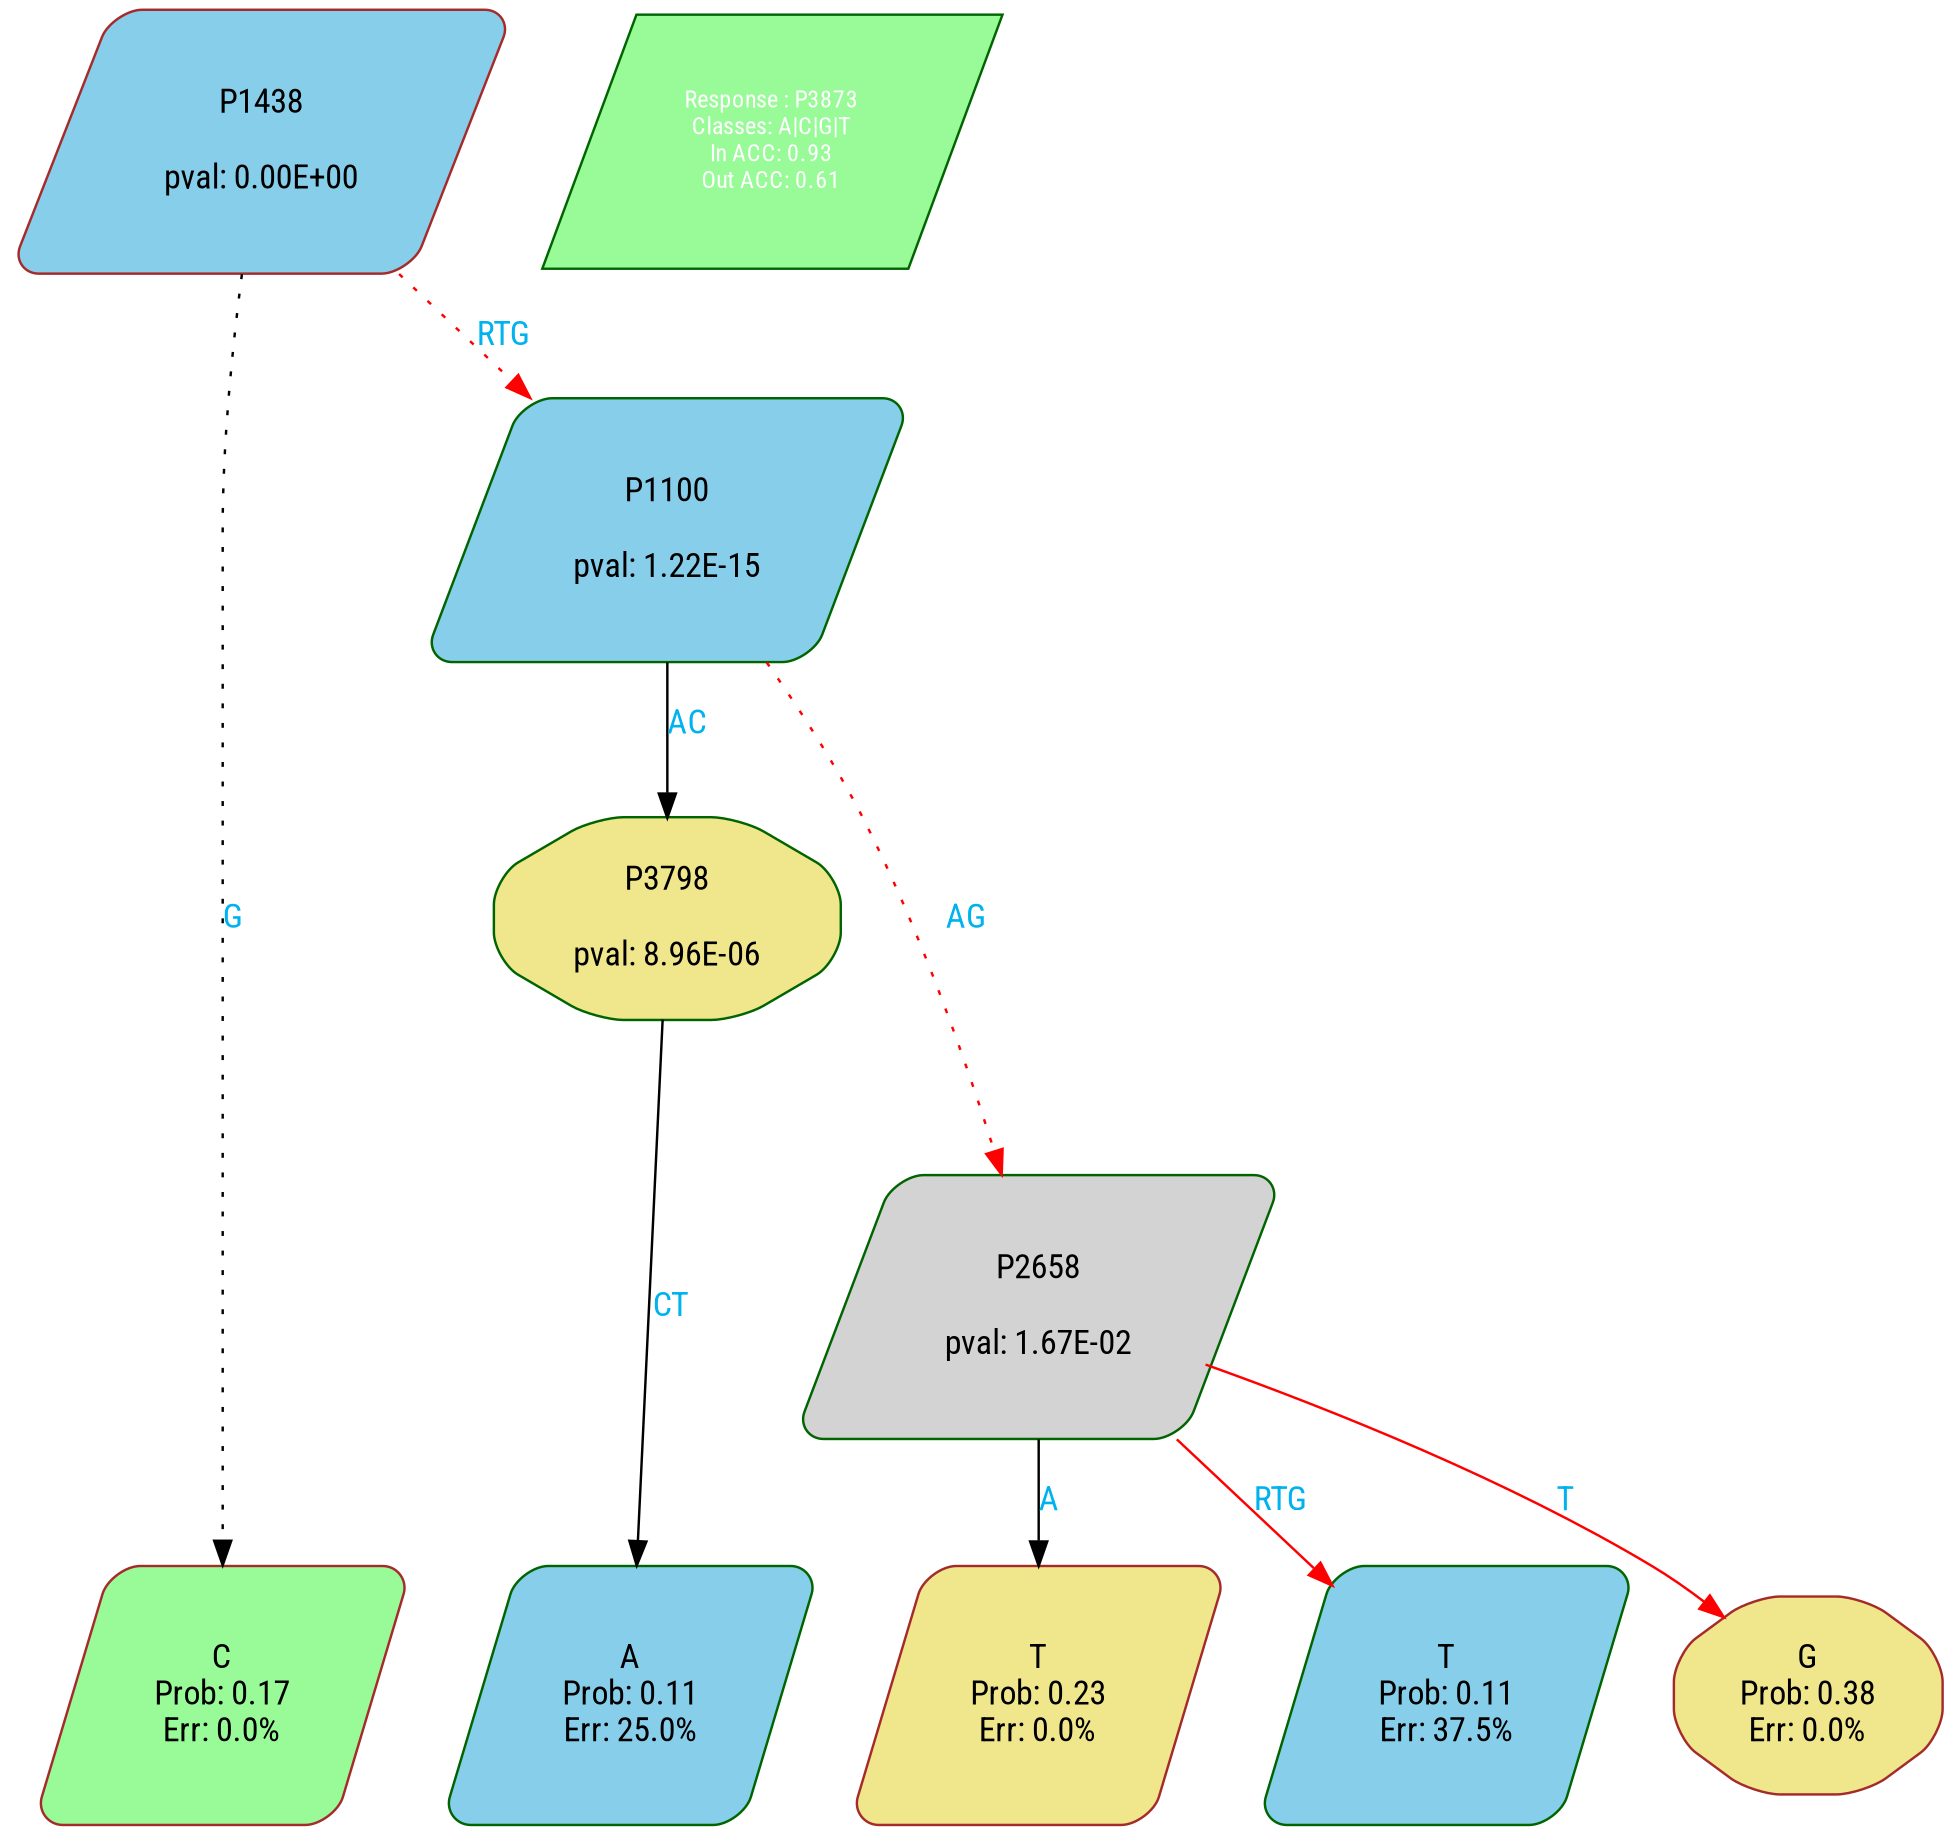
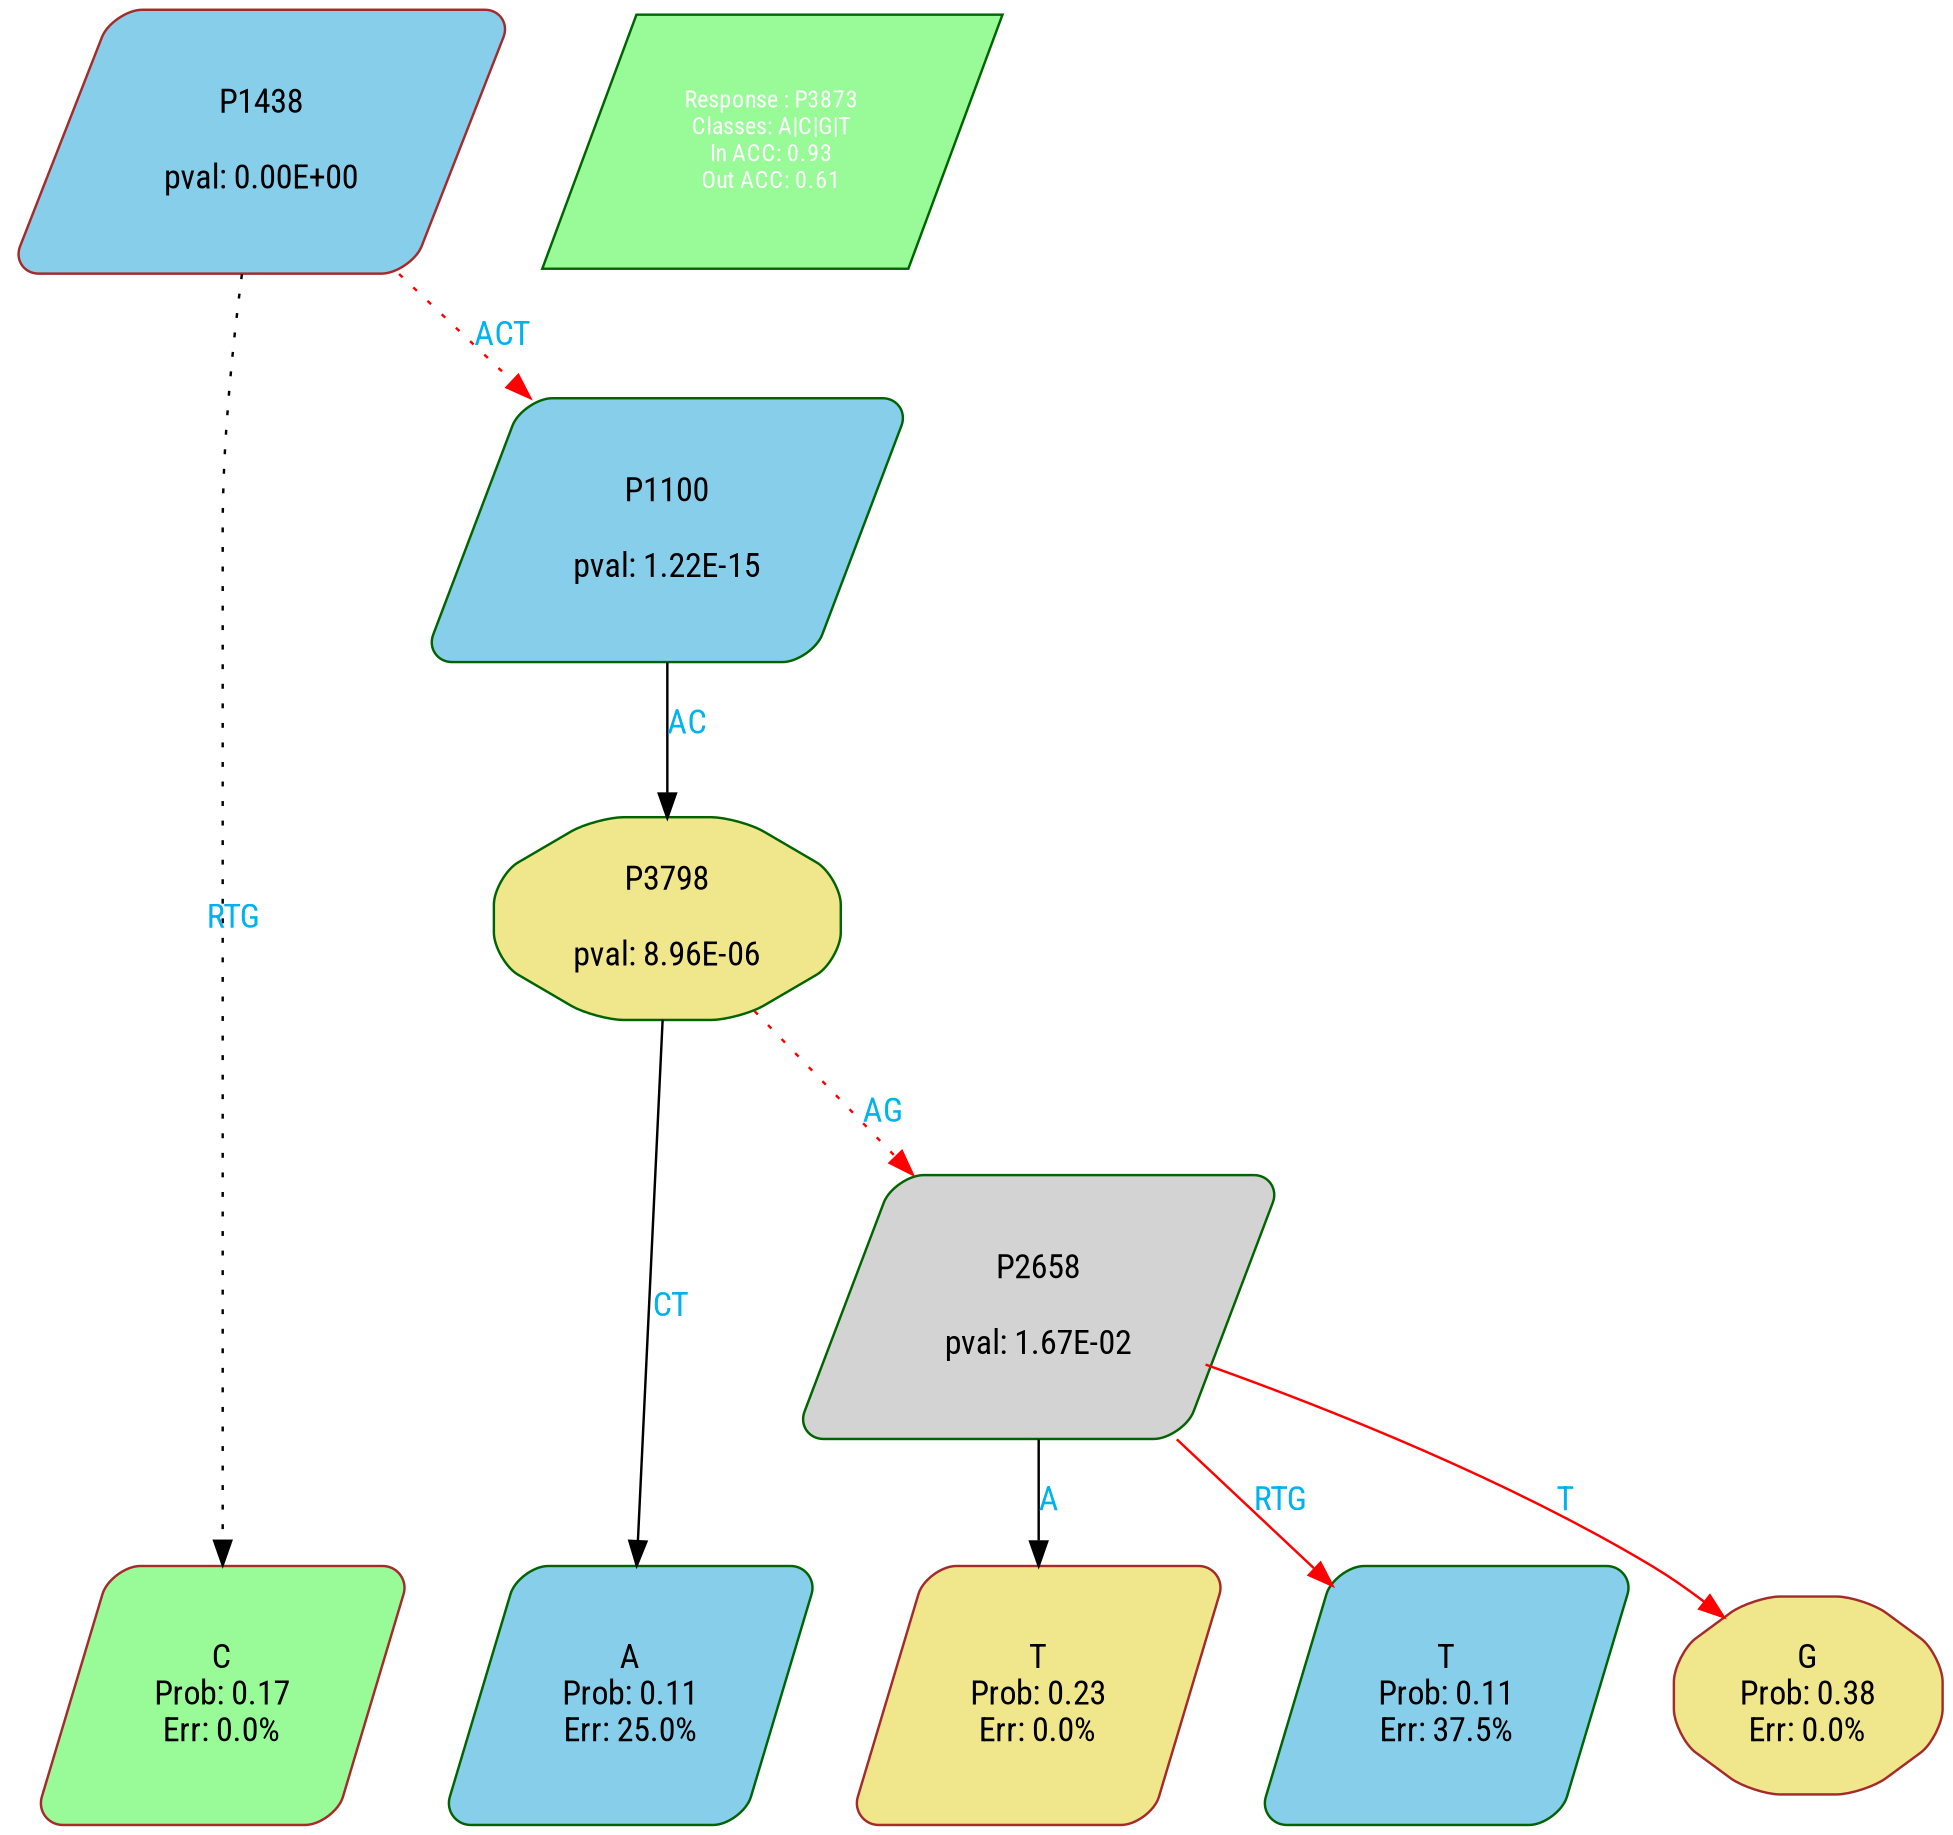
edge "P1438 pval: 0.00E+00" -> "P1100 pval: 1.22E-15": label "RTG" -> "ACT"
edge "P1100 pval: 1.22E-15" -> "P2658 pval: 1.67E-02": now "P3798 pval: 8.96E-06" -> "P2658 pval: 1.67E-02"
edge "P1438 pval: 0.00E+00" -> "C Prob: 0.17 Err: 0.0%": label "G" -> "RTG"
